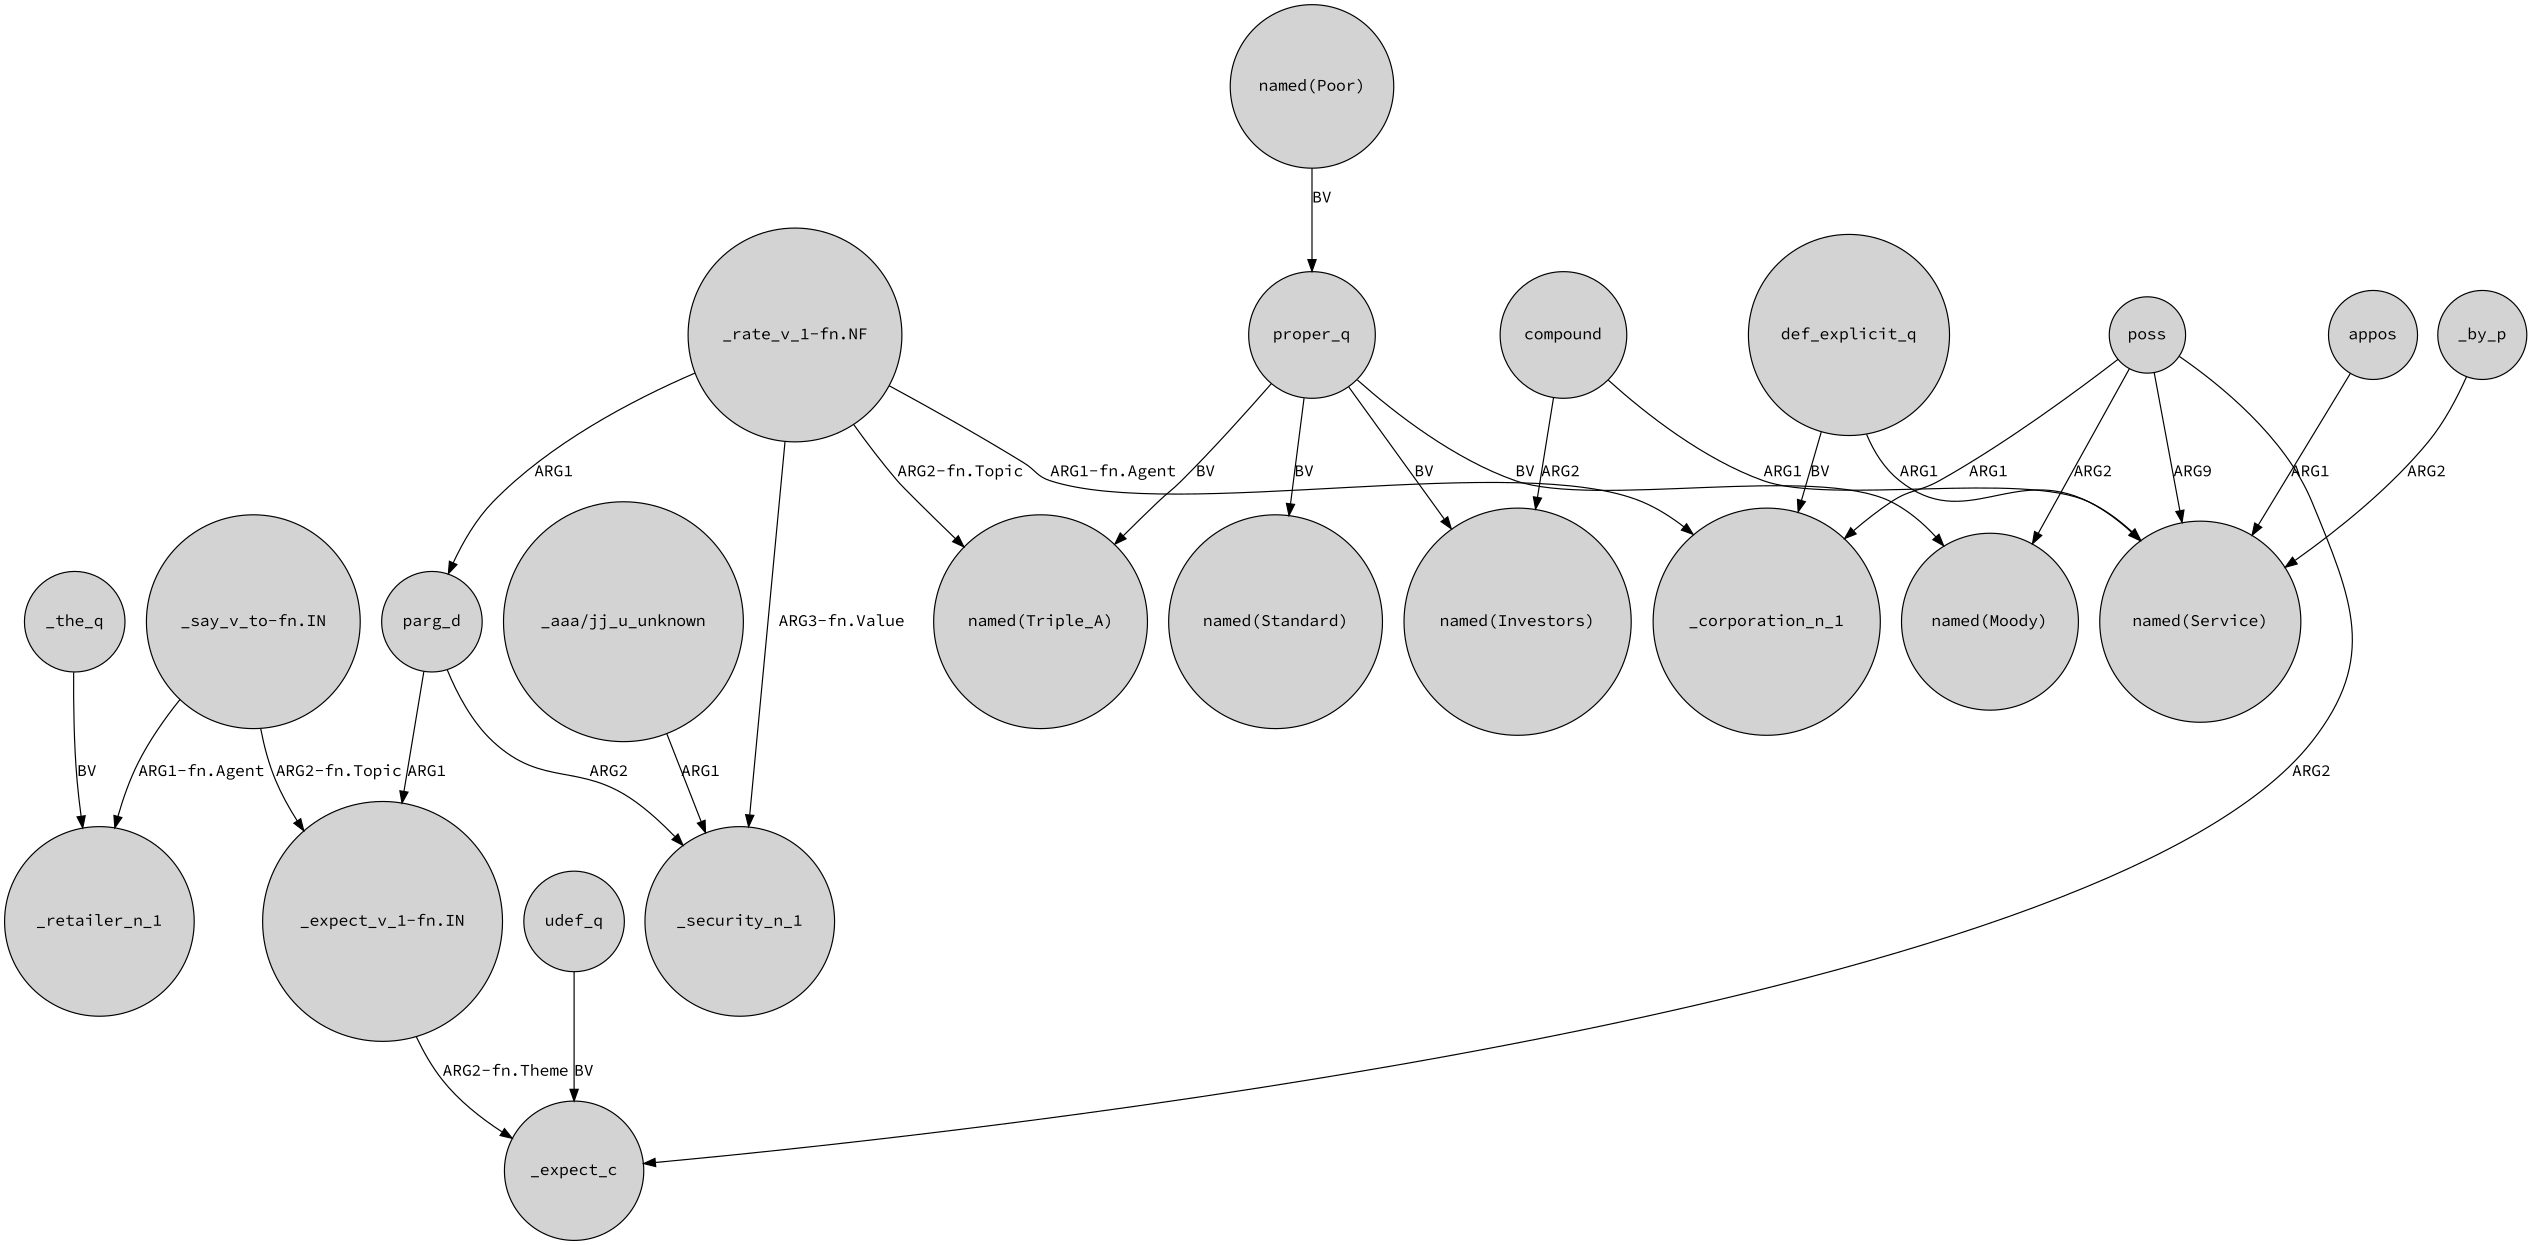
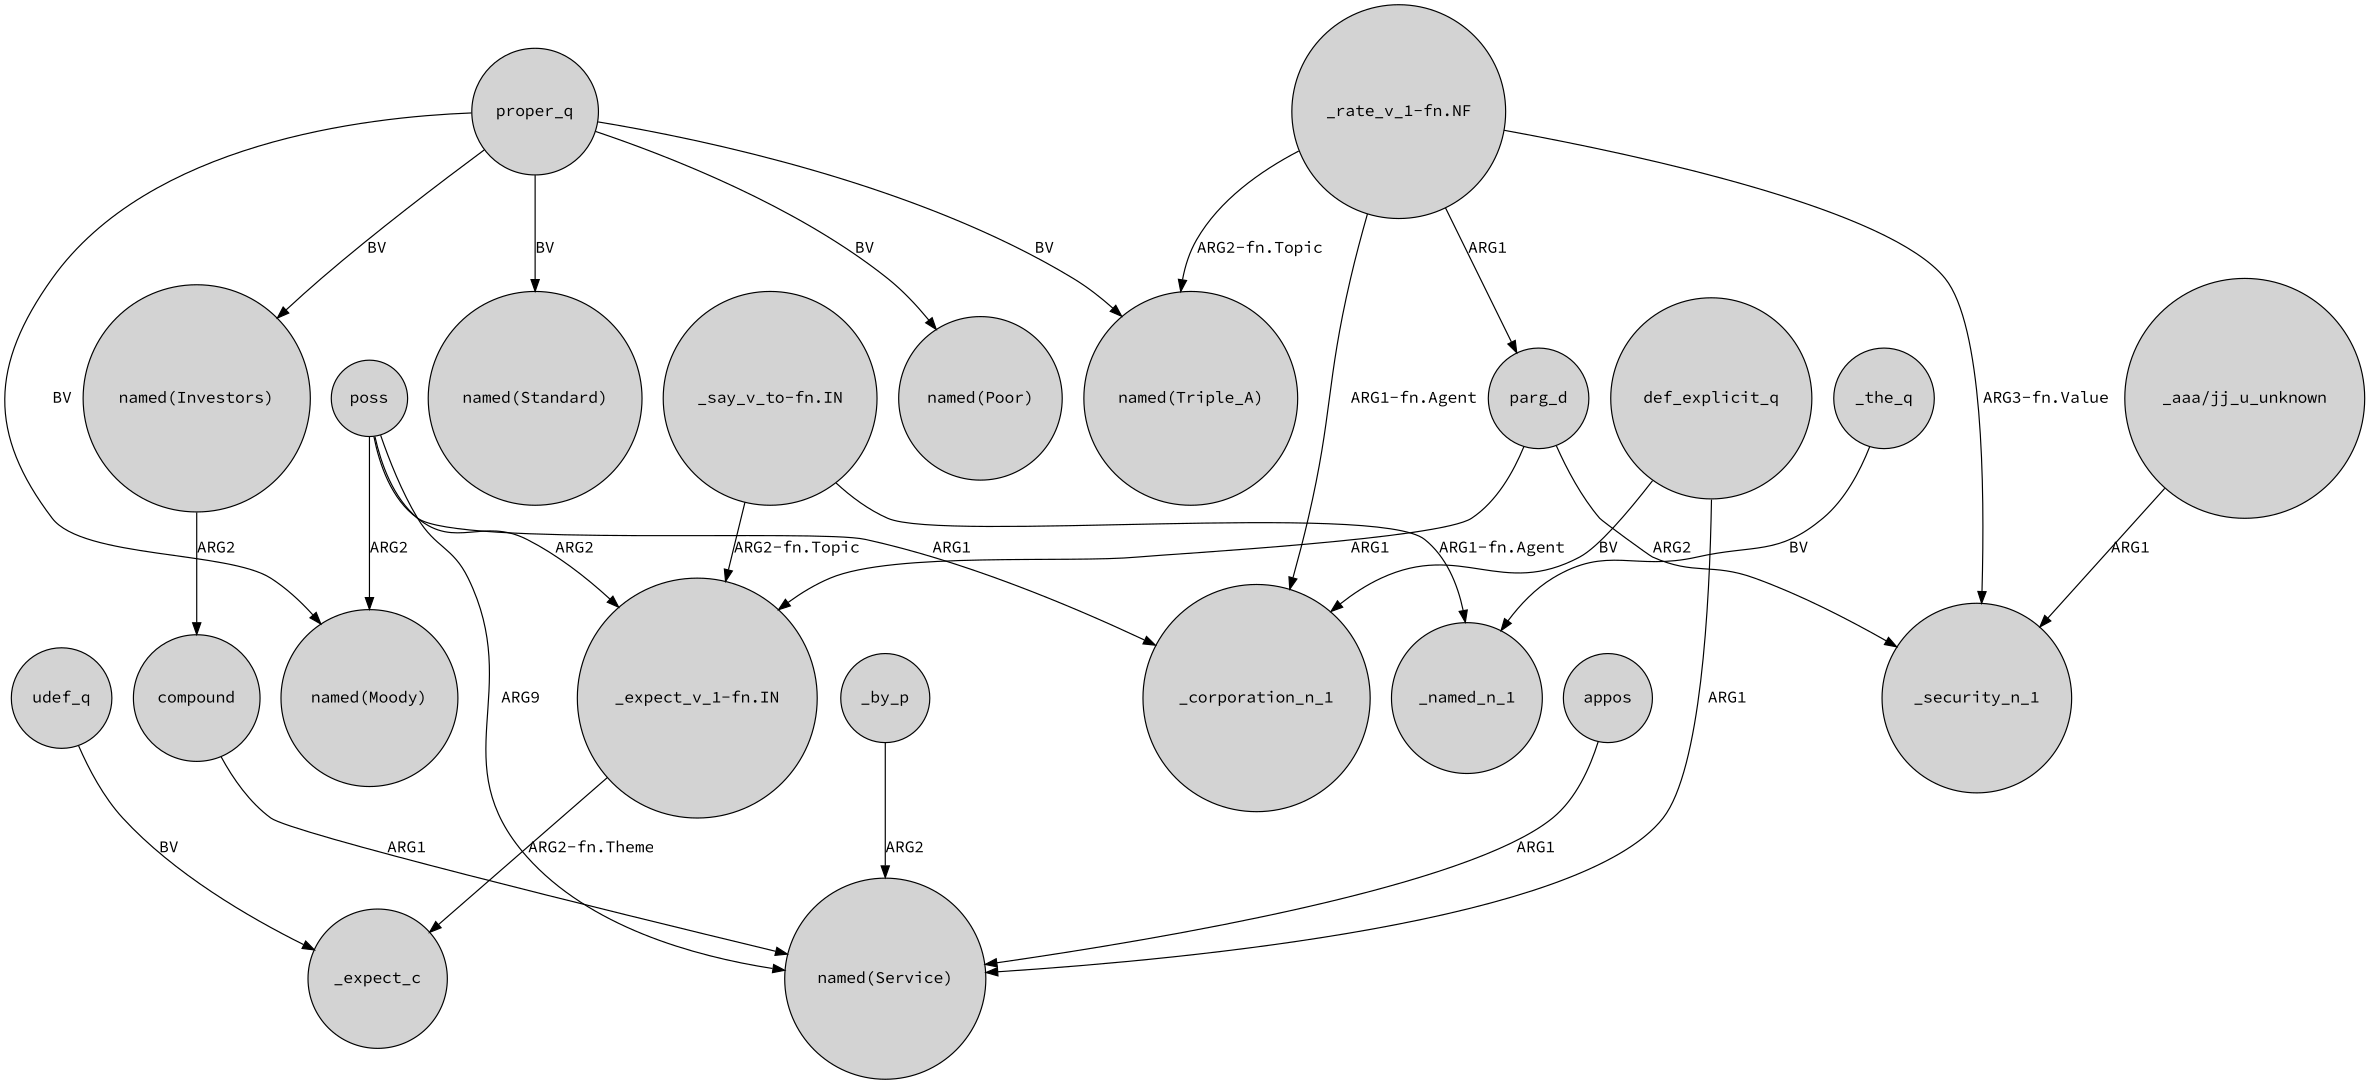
edge "named(Poor)" -> "proper_q": reversed
edge "compound" -> "named(Investors)": reversed
node "_retailer_n_1": label "_retailer_n_1" -> "_named_n_1"
edge "poss" -> "_expect_c": now "poss" -> "_expect_v_1-fn.IN"
